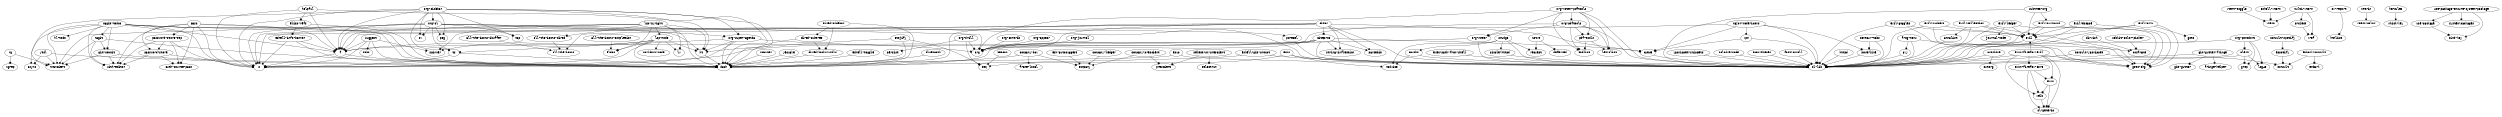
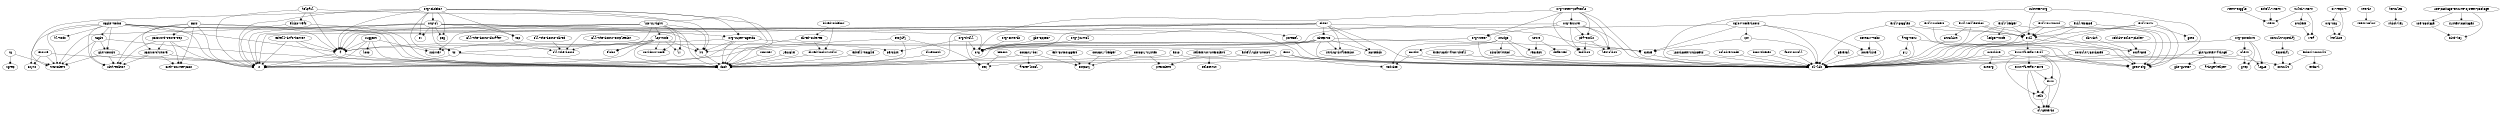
edge "subtree-org" -> "evil-surround": now "subtree-org" -> "goto-chg"
node "org-pdftools": label "org-pdftools" -> "org-ensure"
node "org-msg": added
edge "elisp-refs" -> "eshell-info-banner": now "elisp-refs" -> "s"
edge "lsp-pyright" -> "all-the-icons-dired": now "lsp-pyright" -> "markdown-mode"
node "org-appear": label "org-appear" -> "git-appear"
node "journal-mode": label "journal-mode" -> "ledger-mode"
edge "org-super-agenda" -> "org": now "org-super-agenda" -> "persist"
edge "all-the-icons-completion" -> "eldoc": now "all-the-icons-completion" -> "all-the-icons"
edge "exwm-firefox-evil" -> "evil": reversed
node "ytdl": label "ytdl" -> "ensure"
node "tabs": label "tabs" -> "loop"
node "company-prescient": label "company-prescient" -> "company-system"
node "httpd": label "httpd" -> "general"
edge "dired-sidebar" -> "dash": removed
edge "evil-numbers" -> "cl-lib": removed
